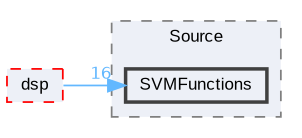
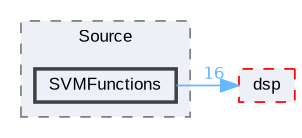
edge "dsp" -> "SVMFunctions": reversed
